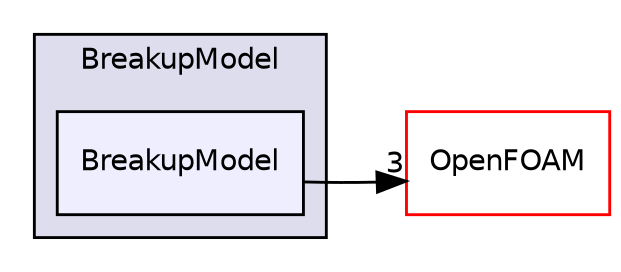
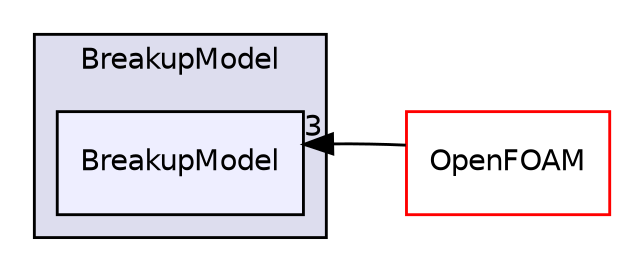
edge "BreakupModel" -> "OpenFOAM": reversed
